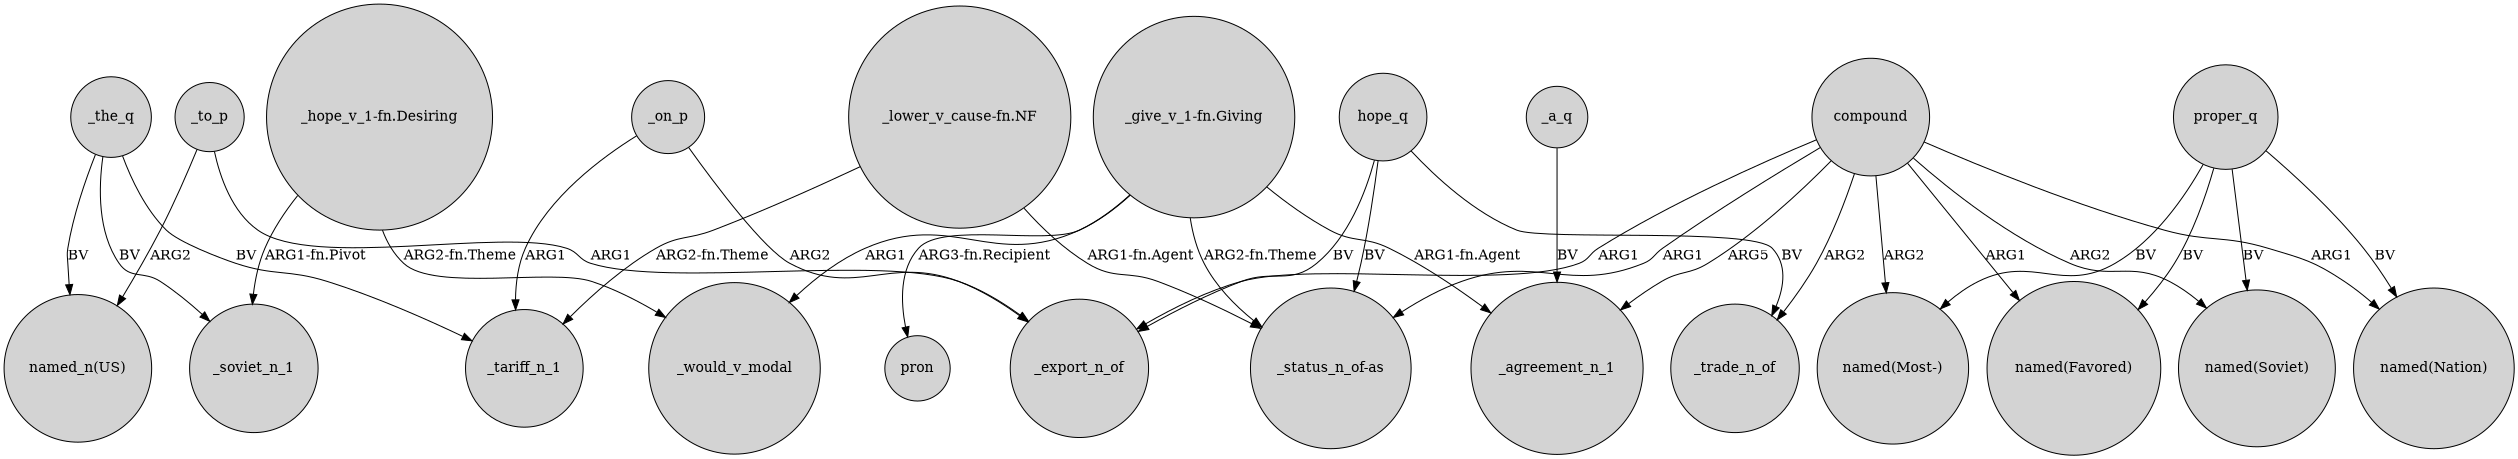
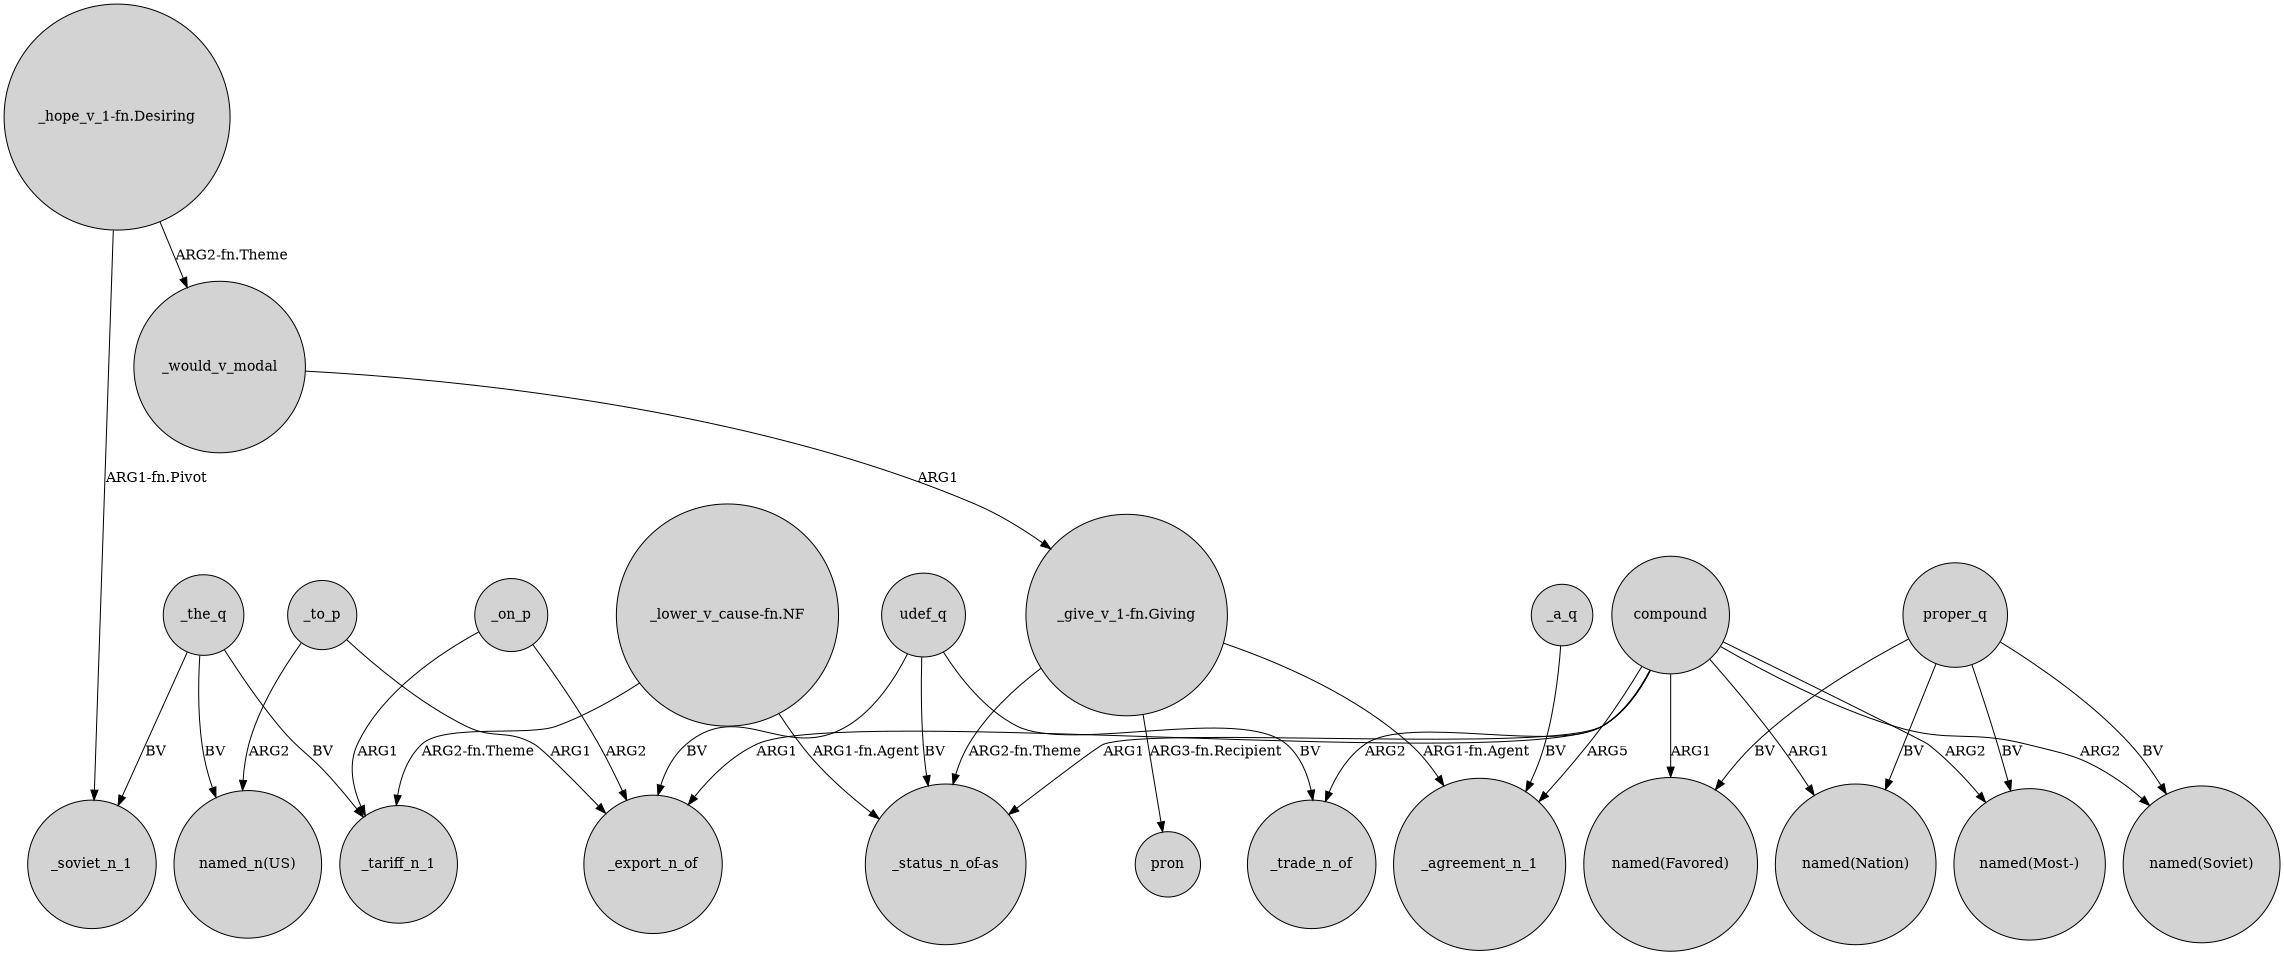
node "hope_q": label "hope_q" -> "udef_q"
edge "_give_v_1-fn.Giving" -> "_would_v_modal": reversed
